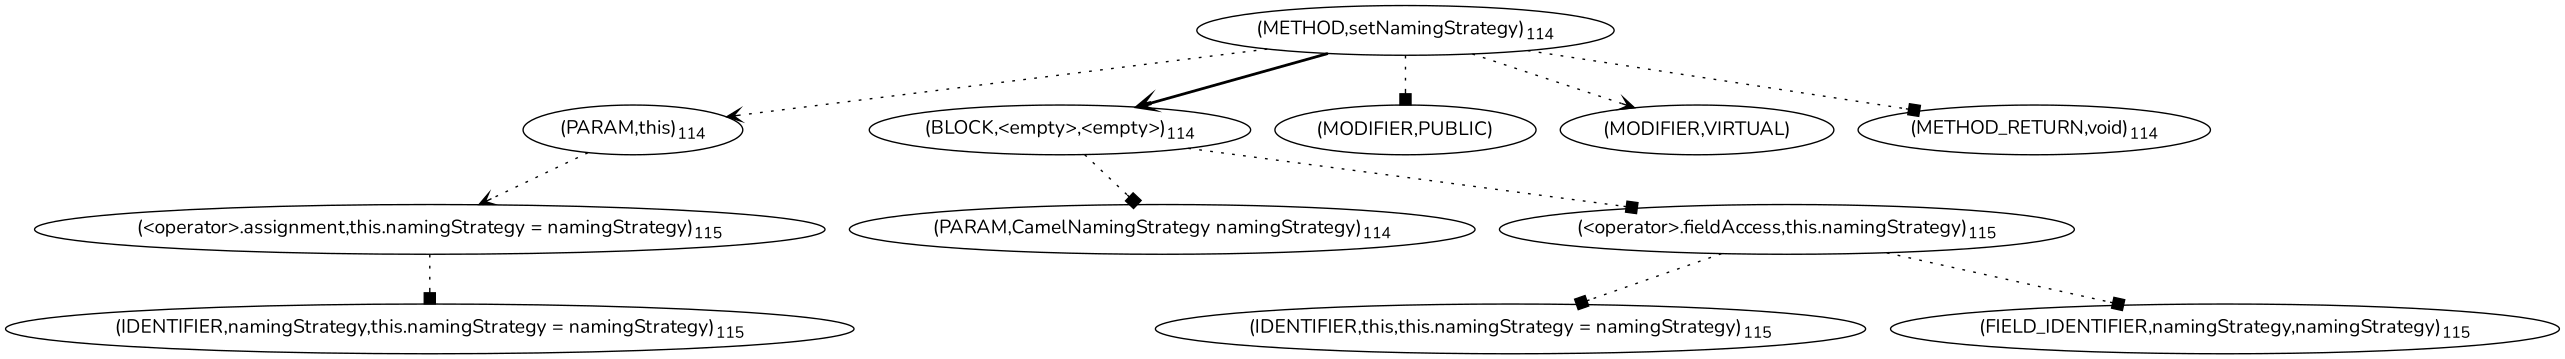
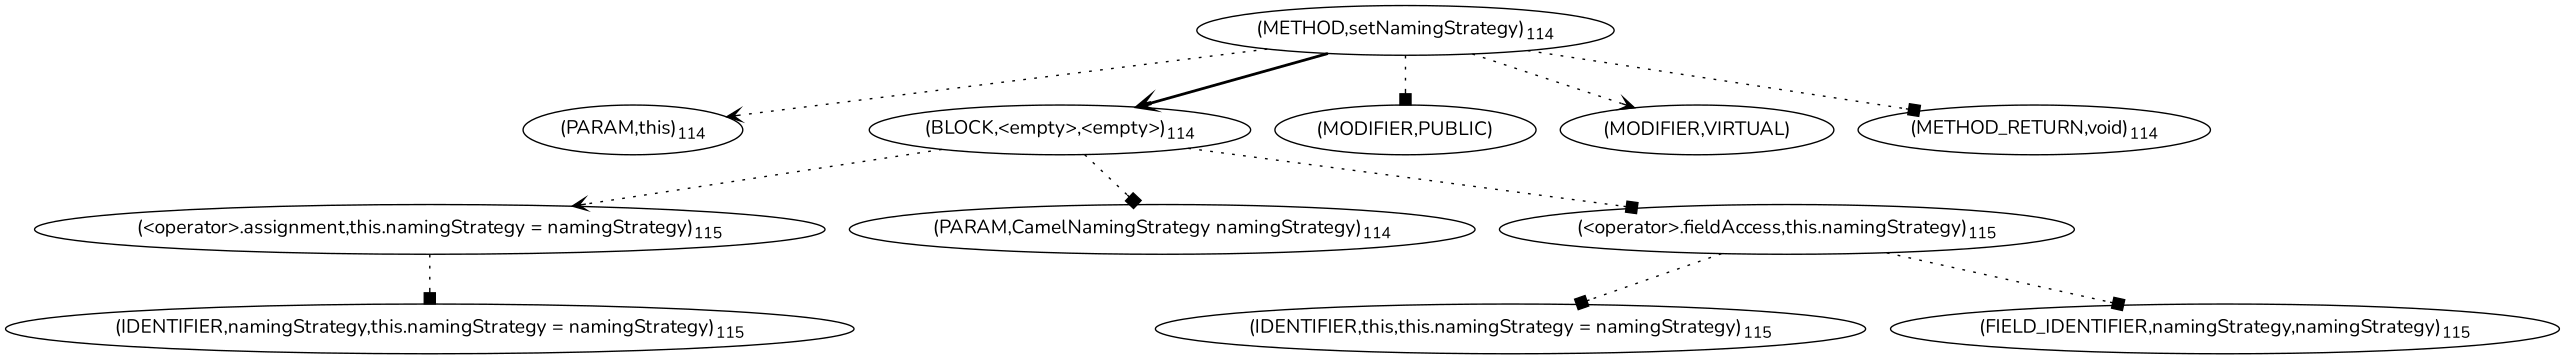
edge "(PARAM,this)" -> "(<operator>.assignment,this.namingStrategy = namingStrategy)": now "(BLOCK,<empty>,<empty>)" -> "(<operator>.assignment,this.namingStrategy = namingStrategy)"
